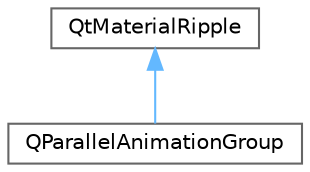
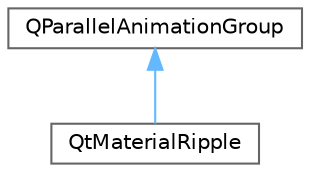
edge "QParallelAnimationGroup" -> "QtMaterialRipple": reversed
